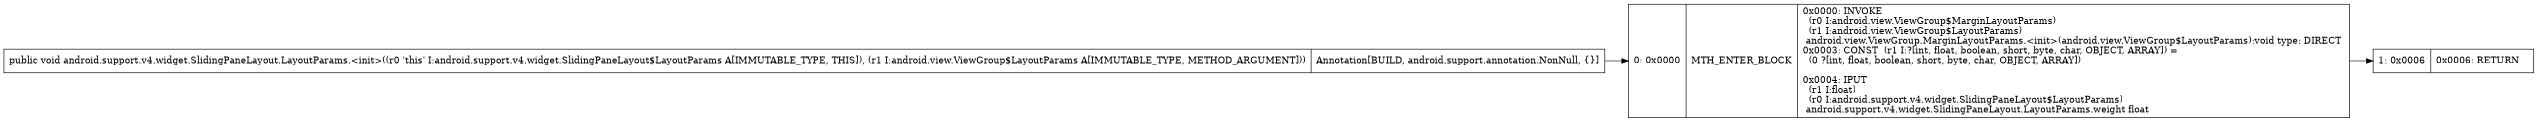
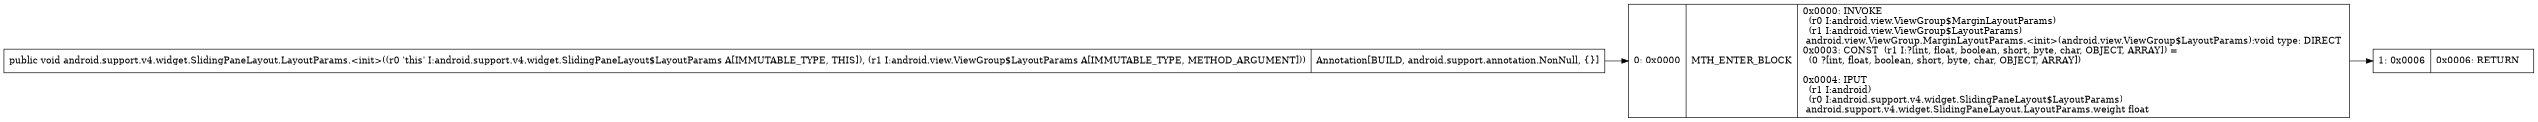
node "0: 0x0000": text "(r1 I:float)" -> "(r1 I:android)"
